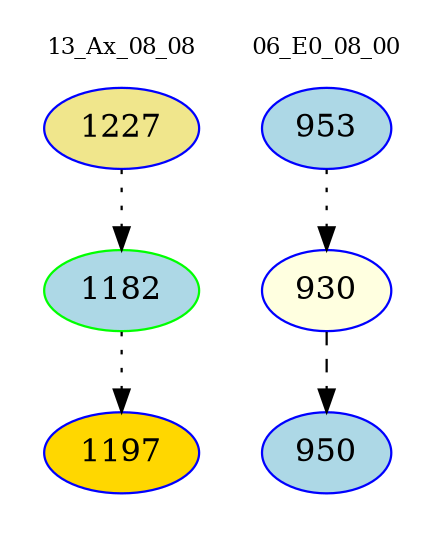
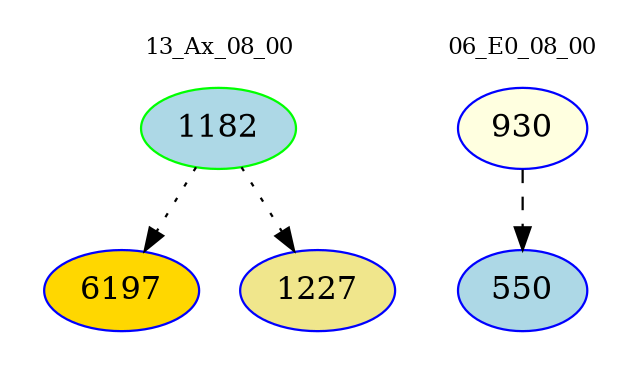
cluster "13_Ax_08_08": label "13_Ax_08_08" -> "13_Ax_08_00"
node "953": removed
edge "1227" -> "1182": reversed
node "1197": label "1197" -> "6197"
node "950": label "950" -> "550"
